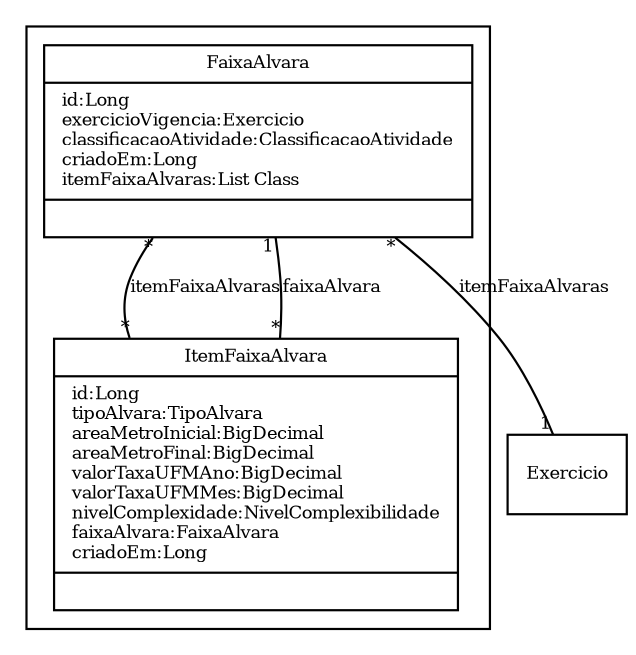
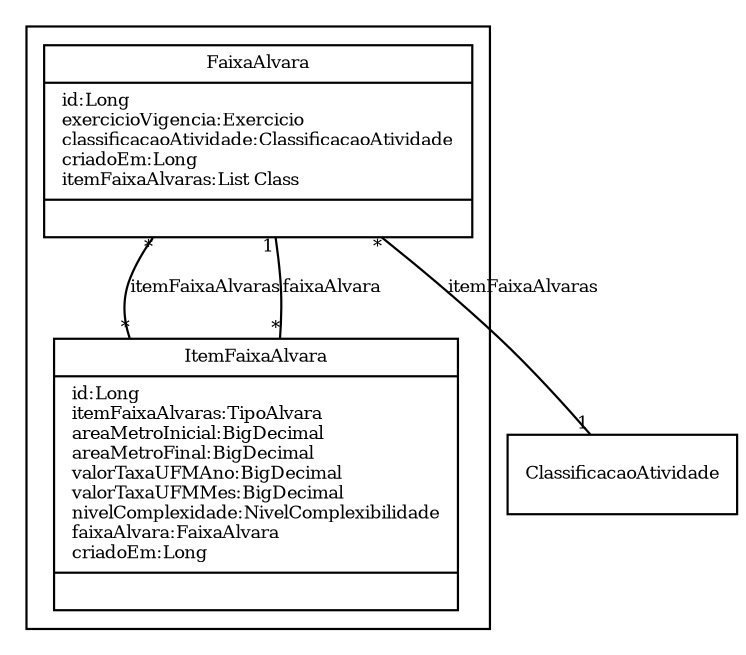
node "ItemFaixaAlvara": text "tipoAlvara:TipoAlvara" -> "itemFaixaAlvaras:TipoAlvara"
node "Exercicio": label "Exercicio" -> "ClassificacaoAtividade"
